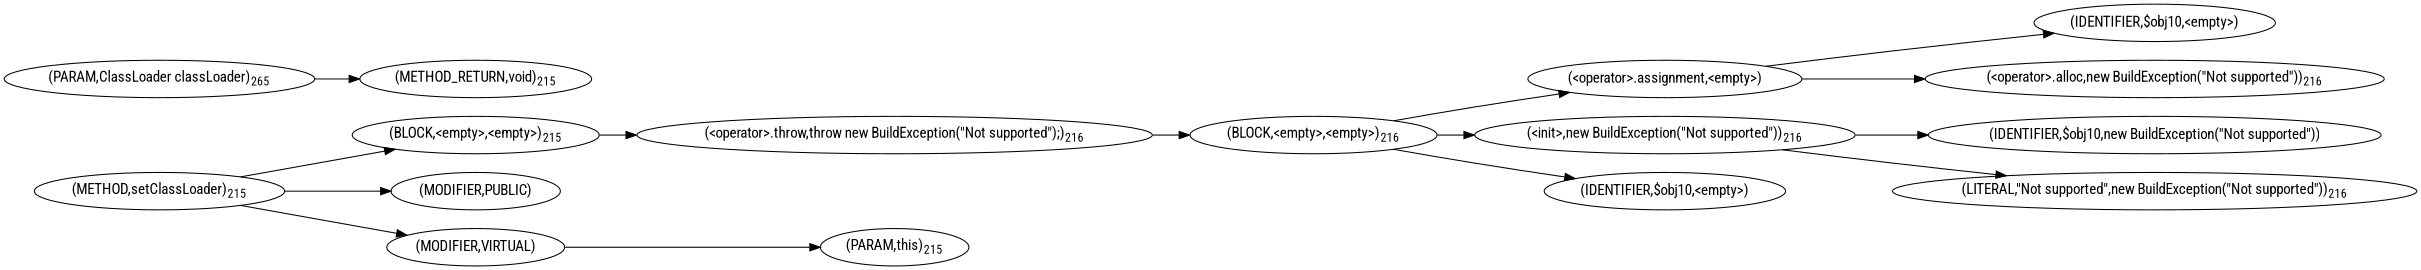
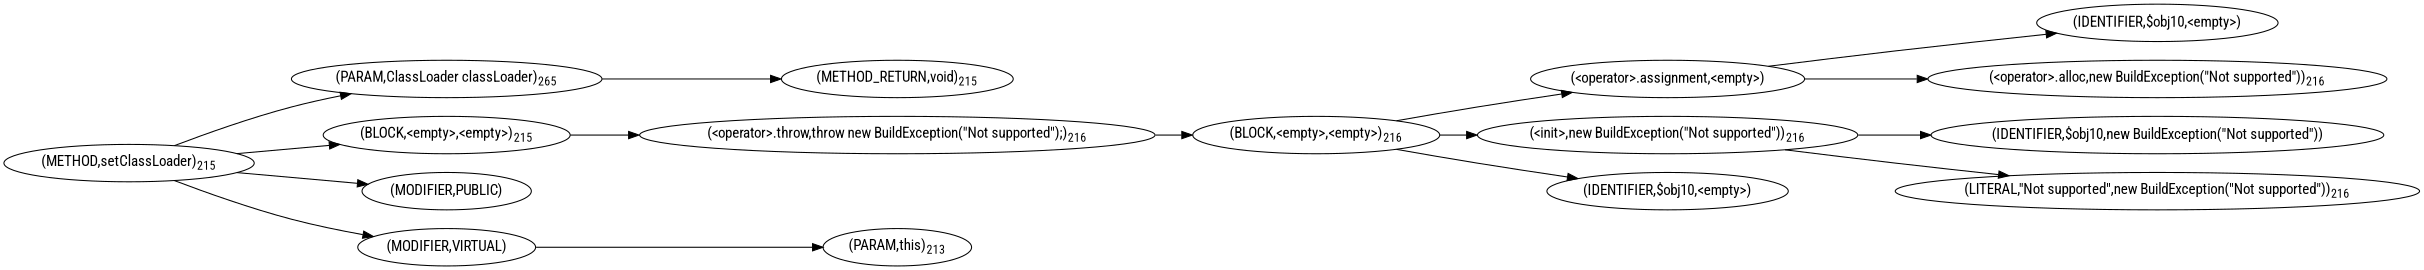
edge "(METHOD,setClassLoader)" -> "(PARAM,ClassLoader classLoader)": added
node "(PARAM,this)": text "215" -> "213"
